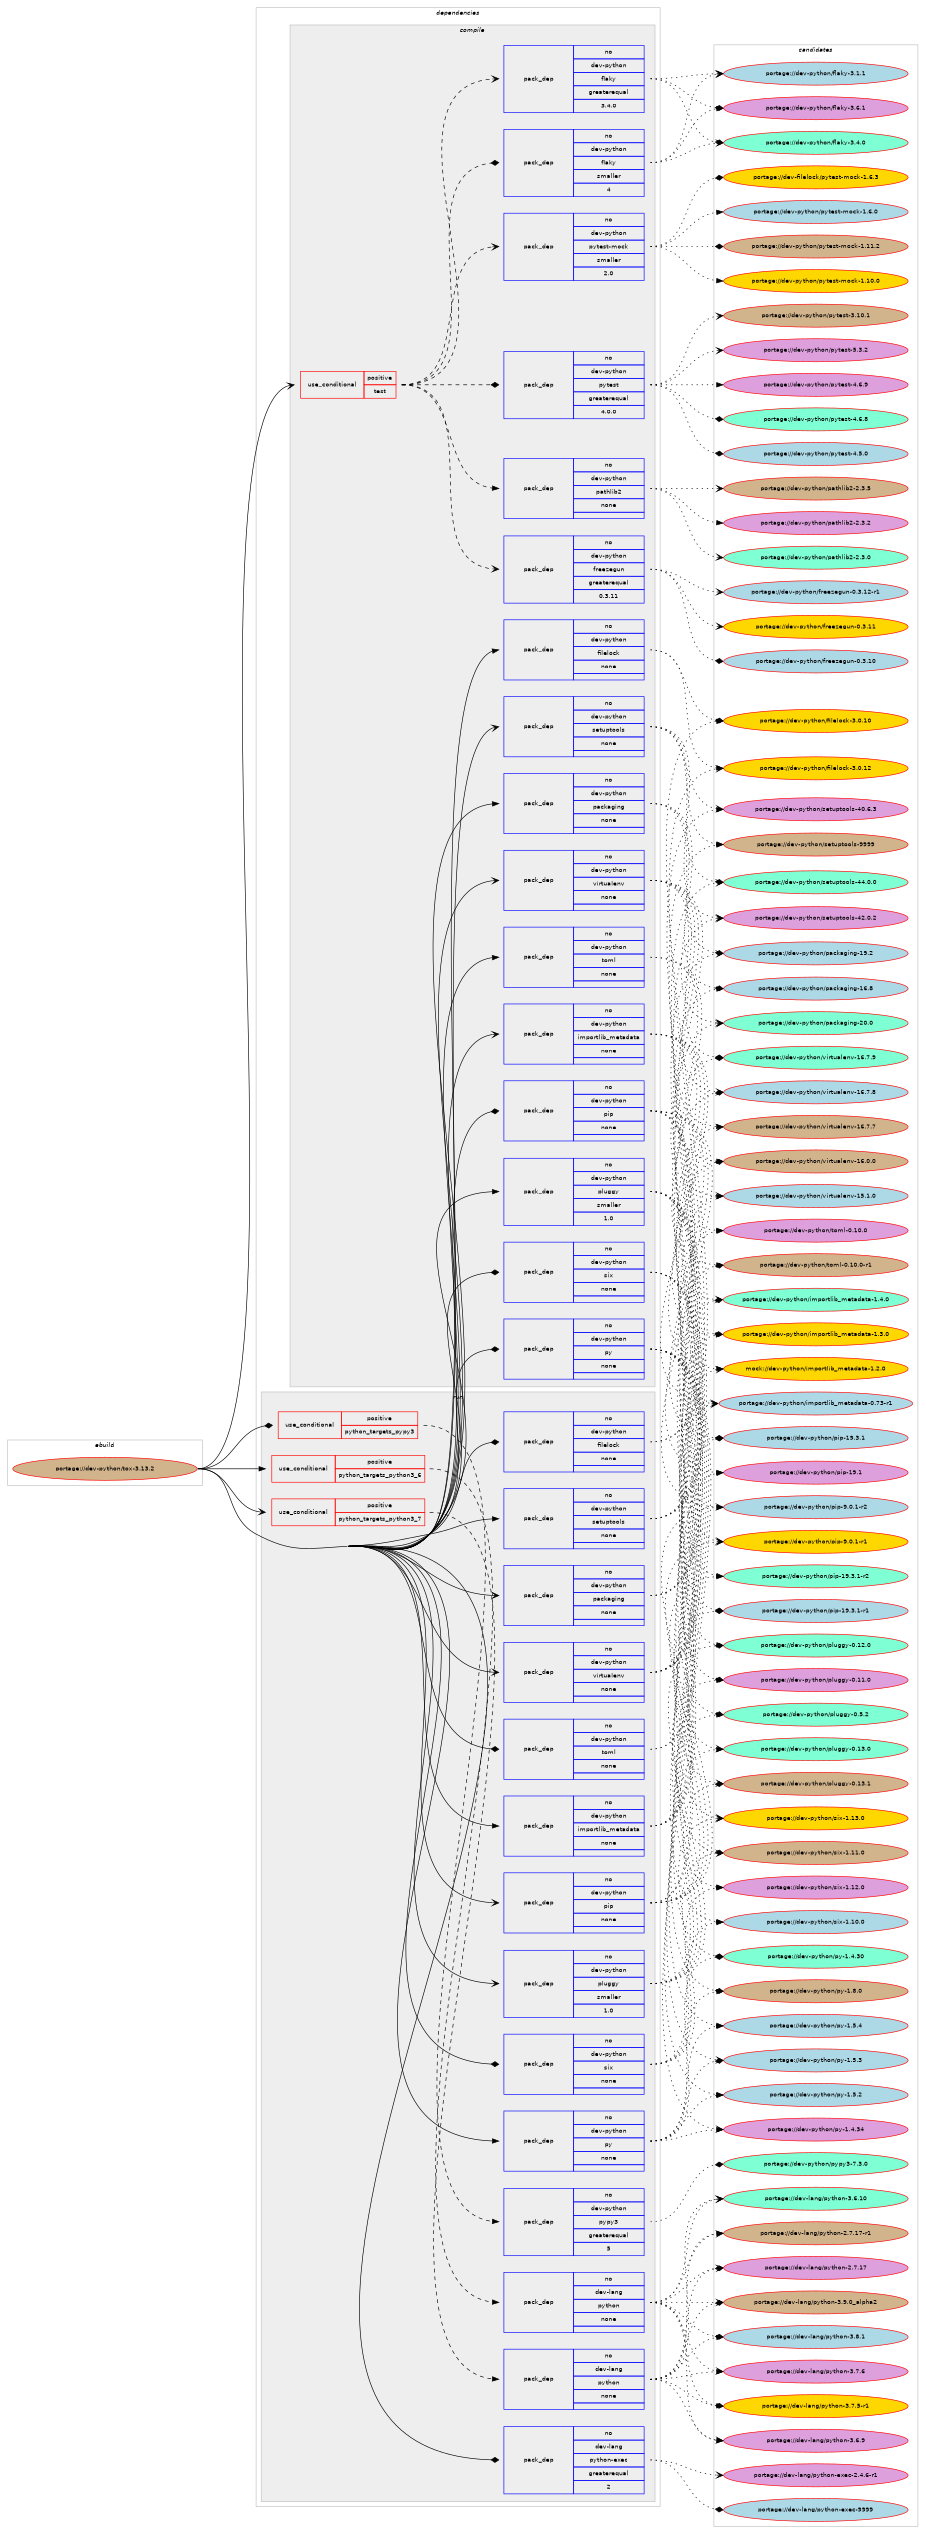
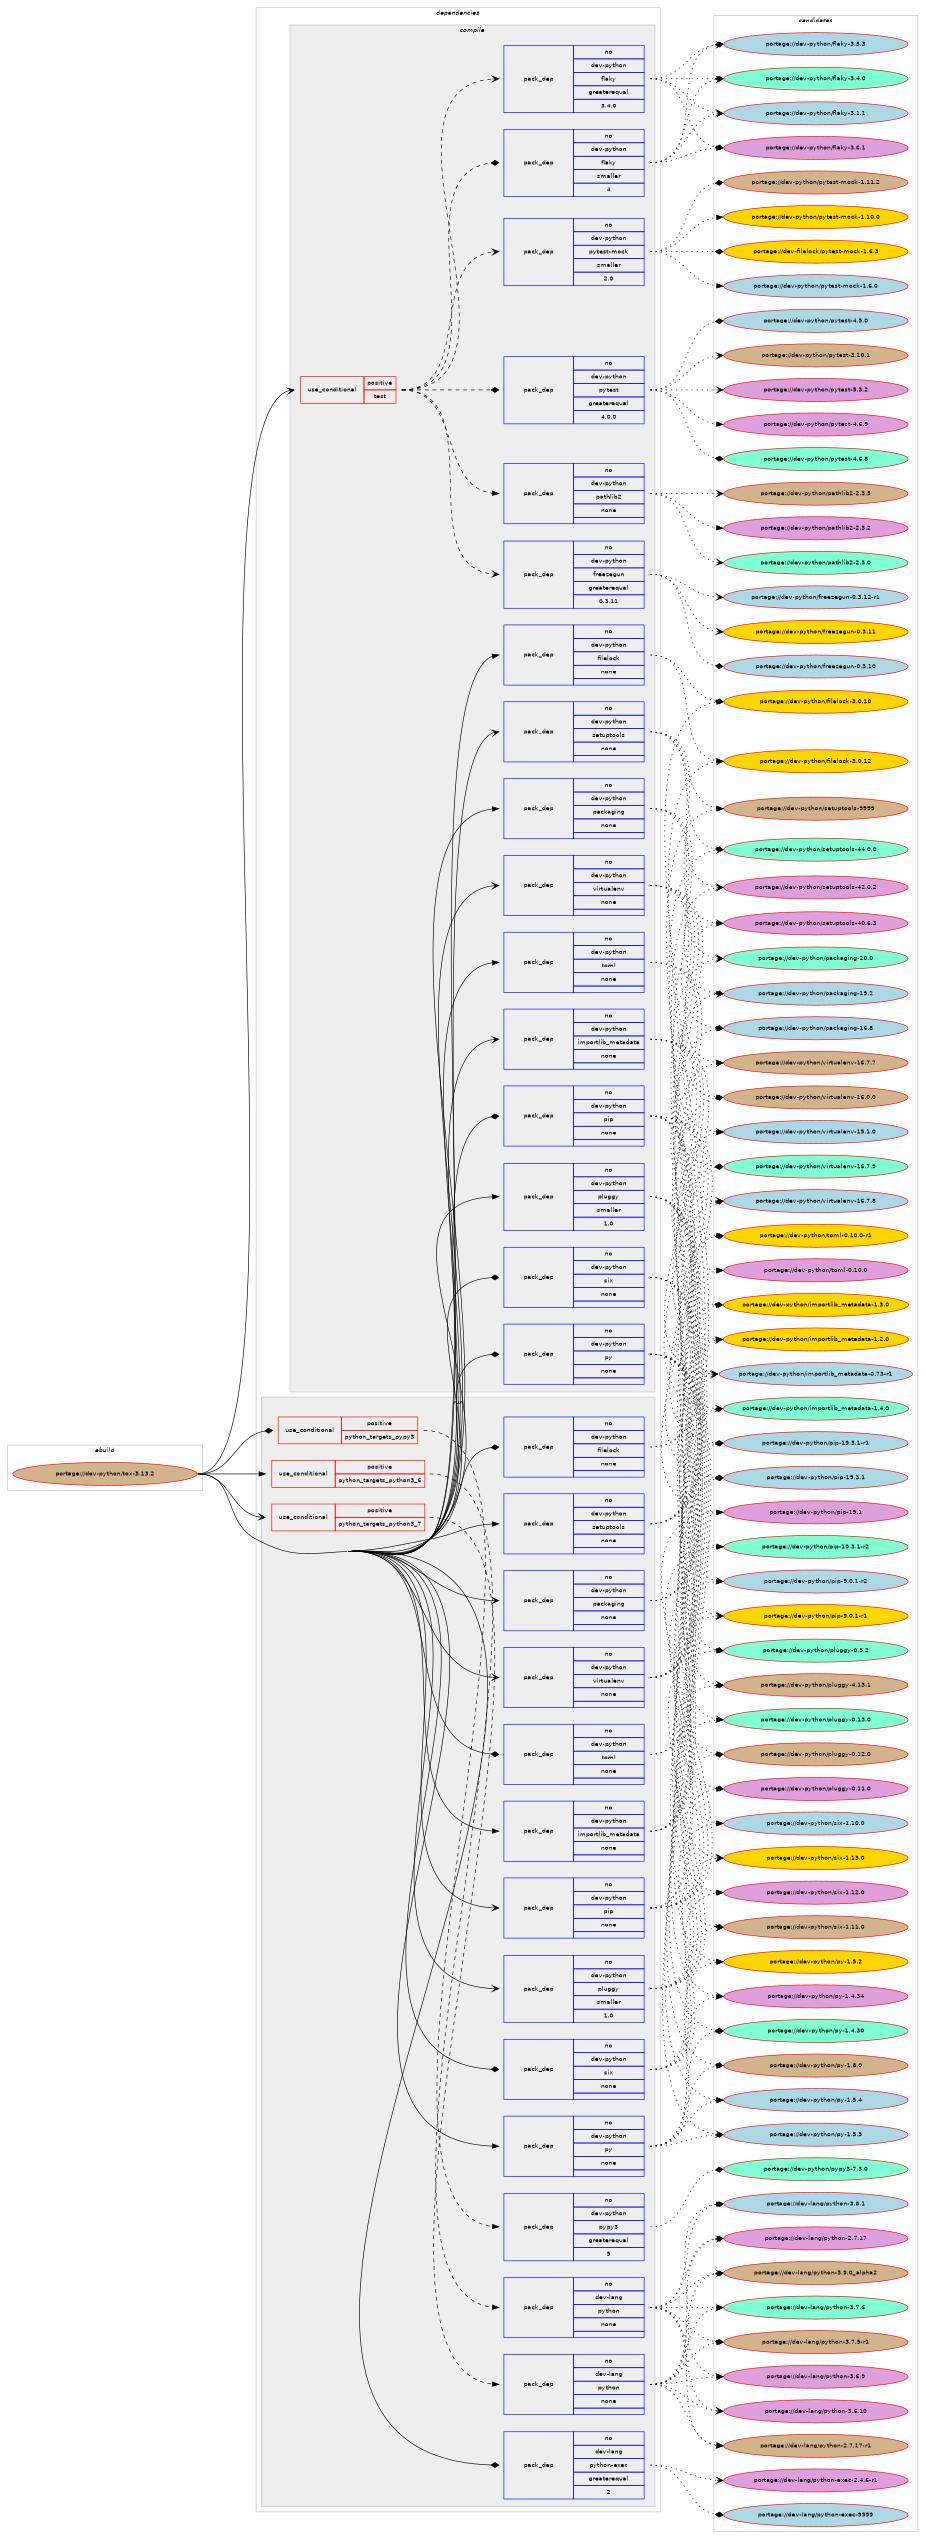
node "portage://dev-python/flaky-3.5.3": added
node "portage://dev-python/toml-0.10.0-r1": fillcolor tan -> gold
node "mock://dev-python/importlib_metadata-1.2.0": label "mock://dev-python/importlib_metadata-1.2.0" -> "portage://dev-python/importlib_metadata-1.2.0"
node "portage://dev-python/pluggy-0.12.0": fillcolor aquamarine -> tan
node "portage://dev-python/pluggy-0.13.1": label "portage://dev-python/pluggy-0.13.1" -> "portage://dev-python/pluggy-4.13.1"
node "portage://dev-python/py-1.5.2": fillcolor lightblue -> gold
node "portage://dev-lang/python-3.6.10": fillcolor aquamarine -> plum
node "portage://dev-lang/python-3.7.6": fillcolor plum -> aquamarine
node "portage://dev-lang/python-3.7.5-r1": fillcolor gold -> tan
